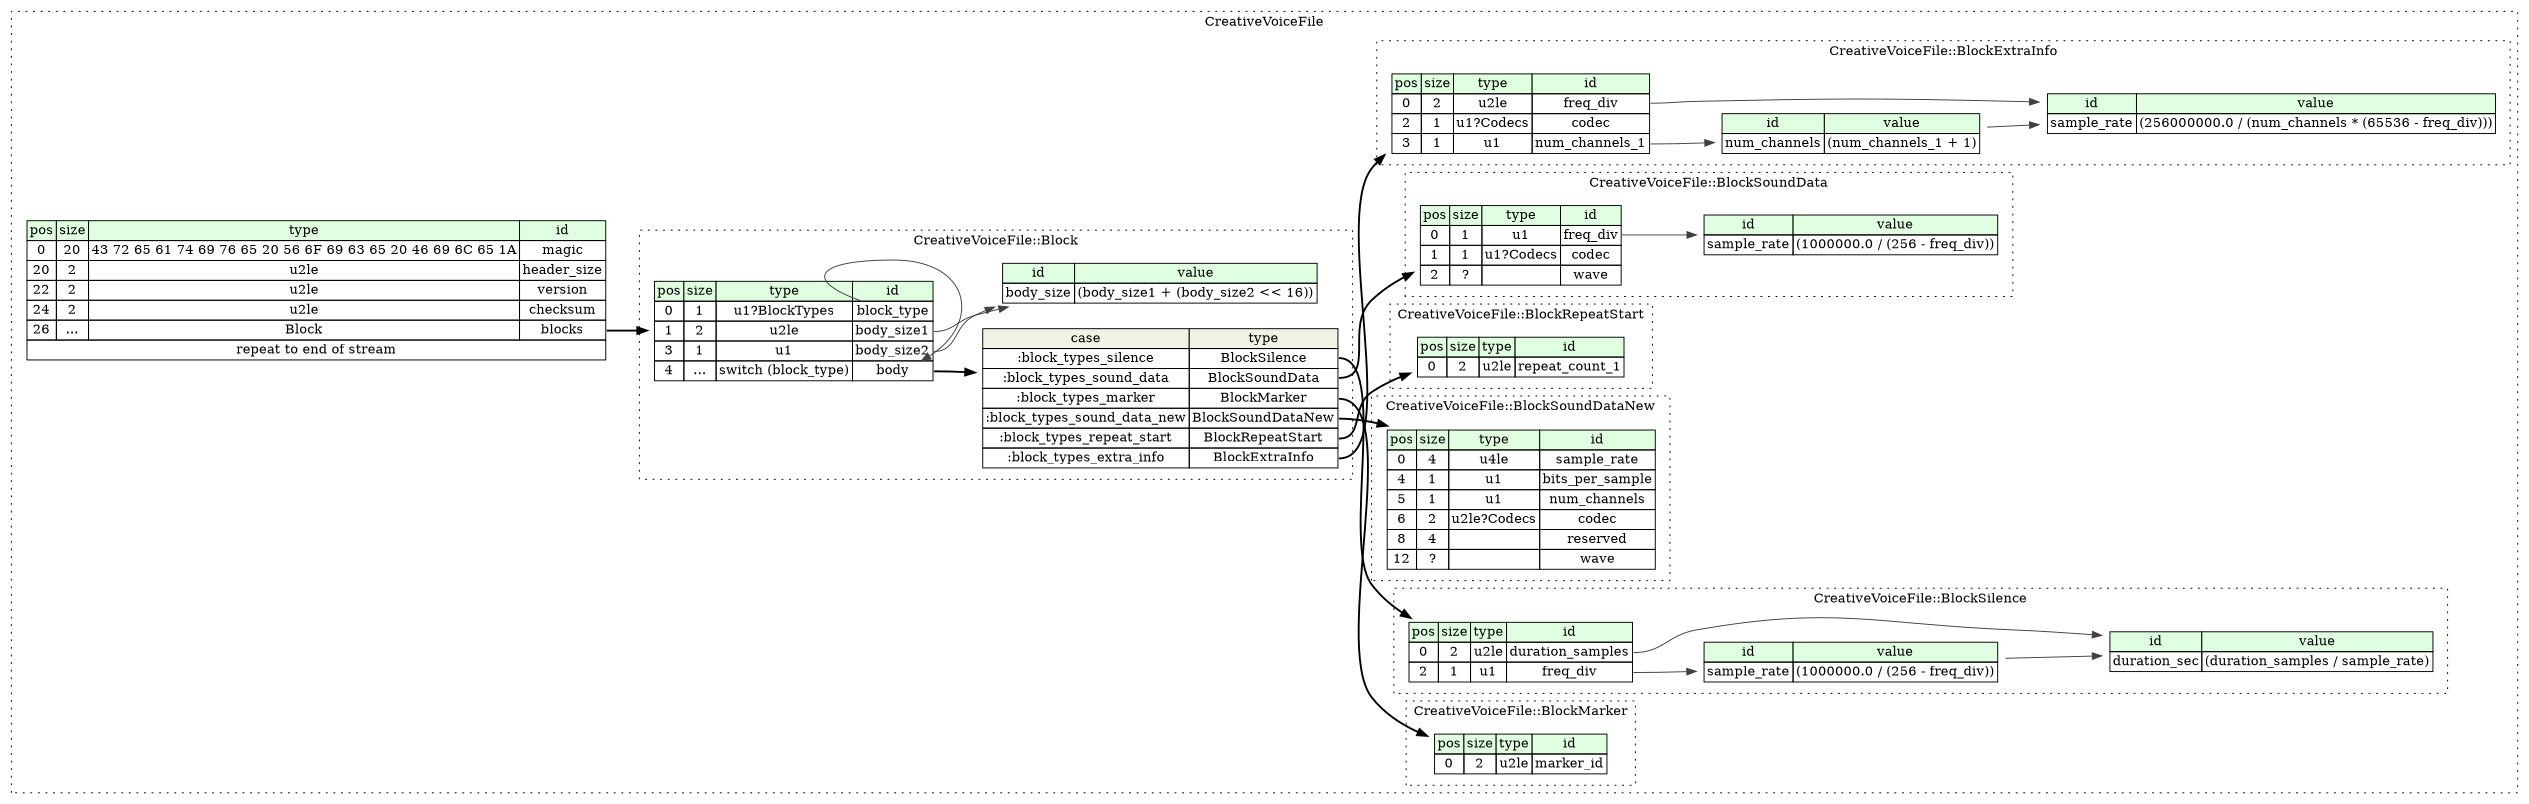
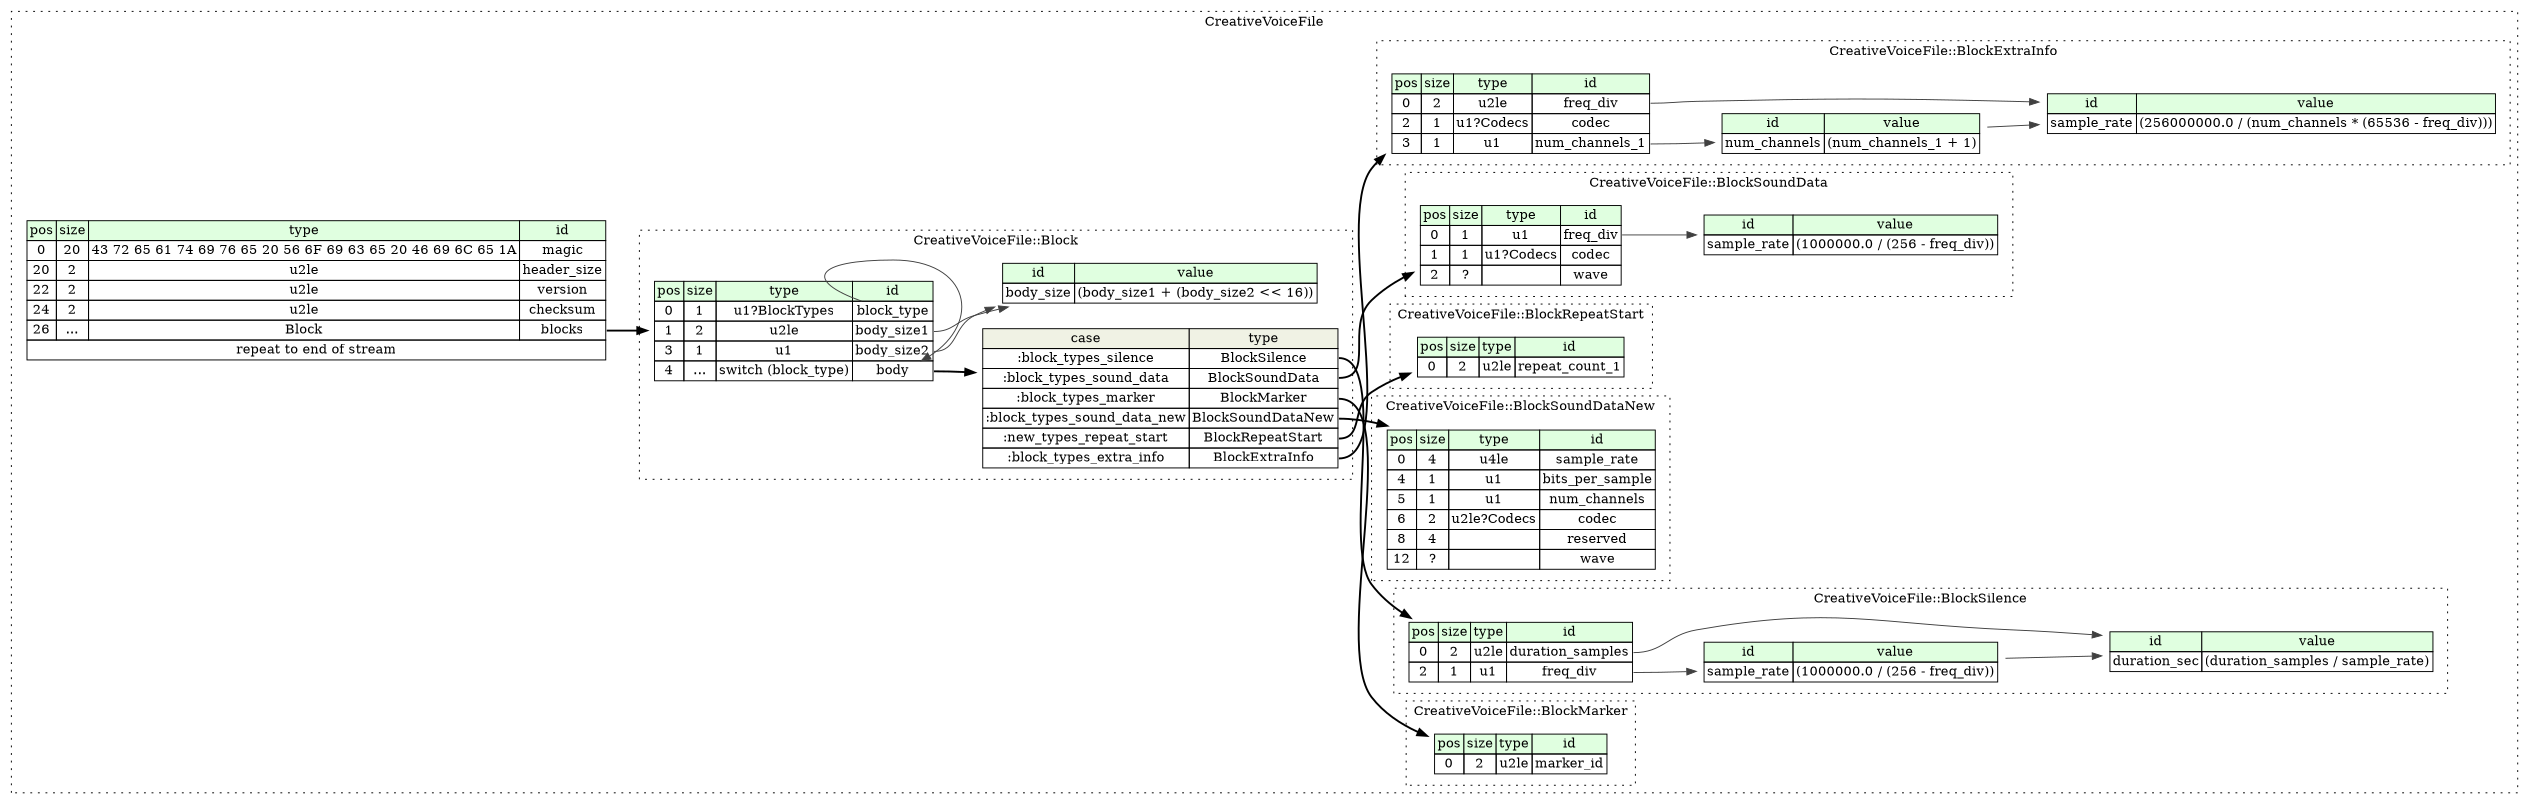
node "case": text ":block_types_repeat_start" -> ":new_types_repeat_start"
